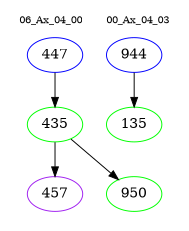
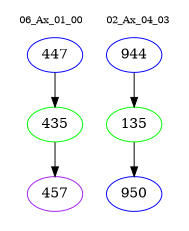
cluster "06_Ax_04_00": label "06_Ax_04_00" -> "06_Ax_01_00"
cluster "00_Ax_04_03": label "00_Ax_04_03" -> "02_Ax_04_03"
edge "435" -> "950": now "135" -> "950"
node "950": color green -> blue
